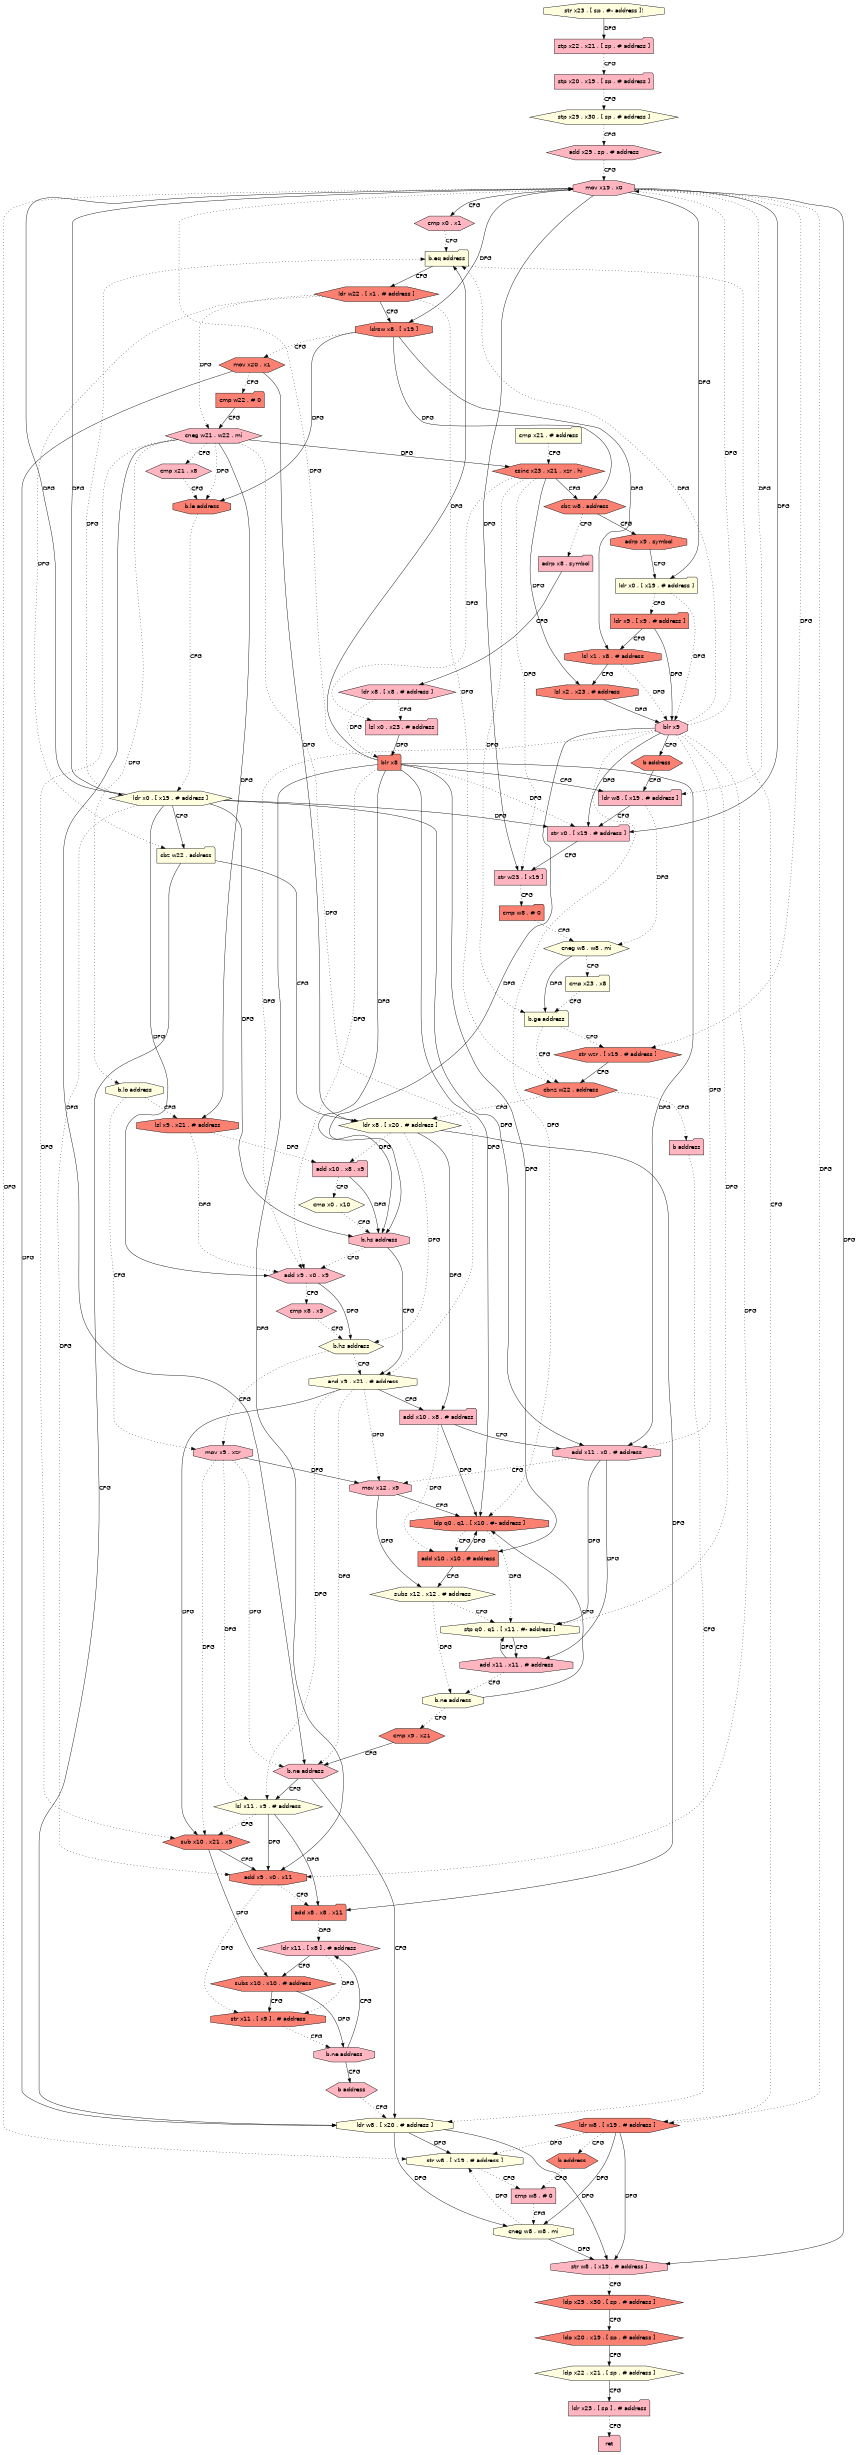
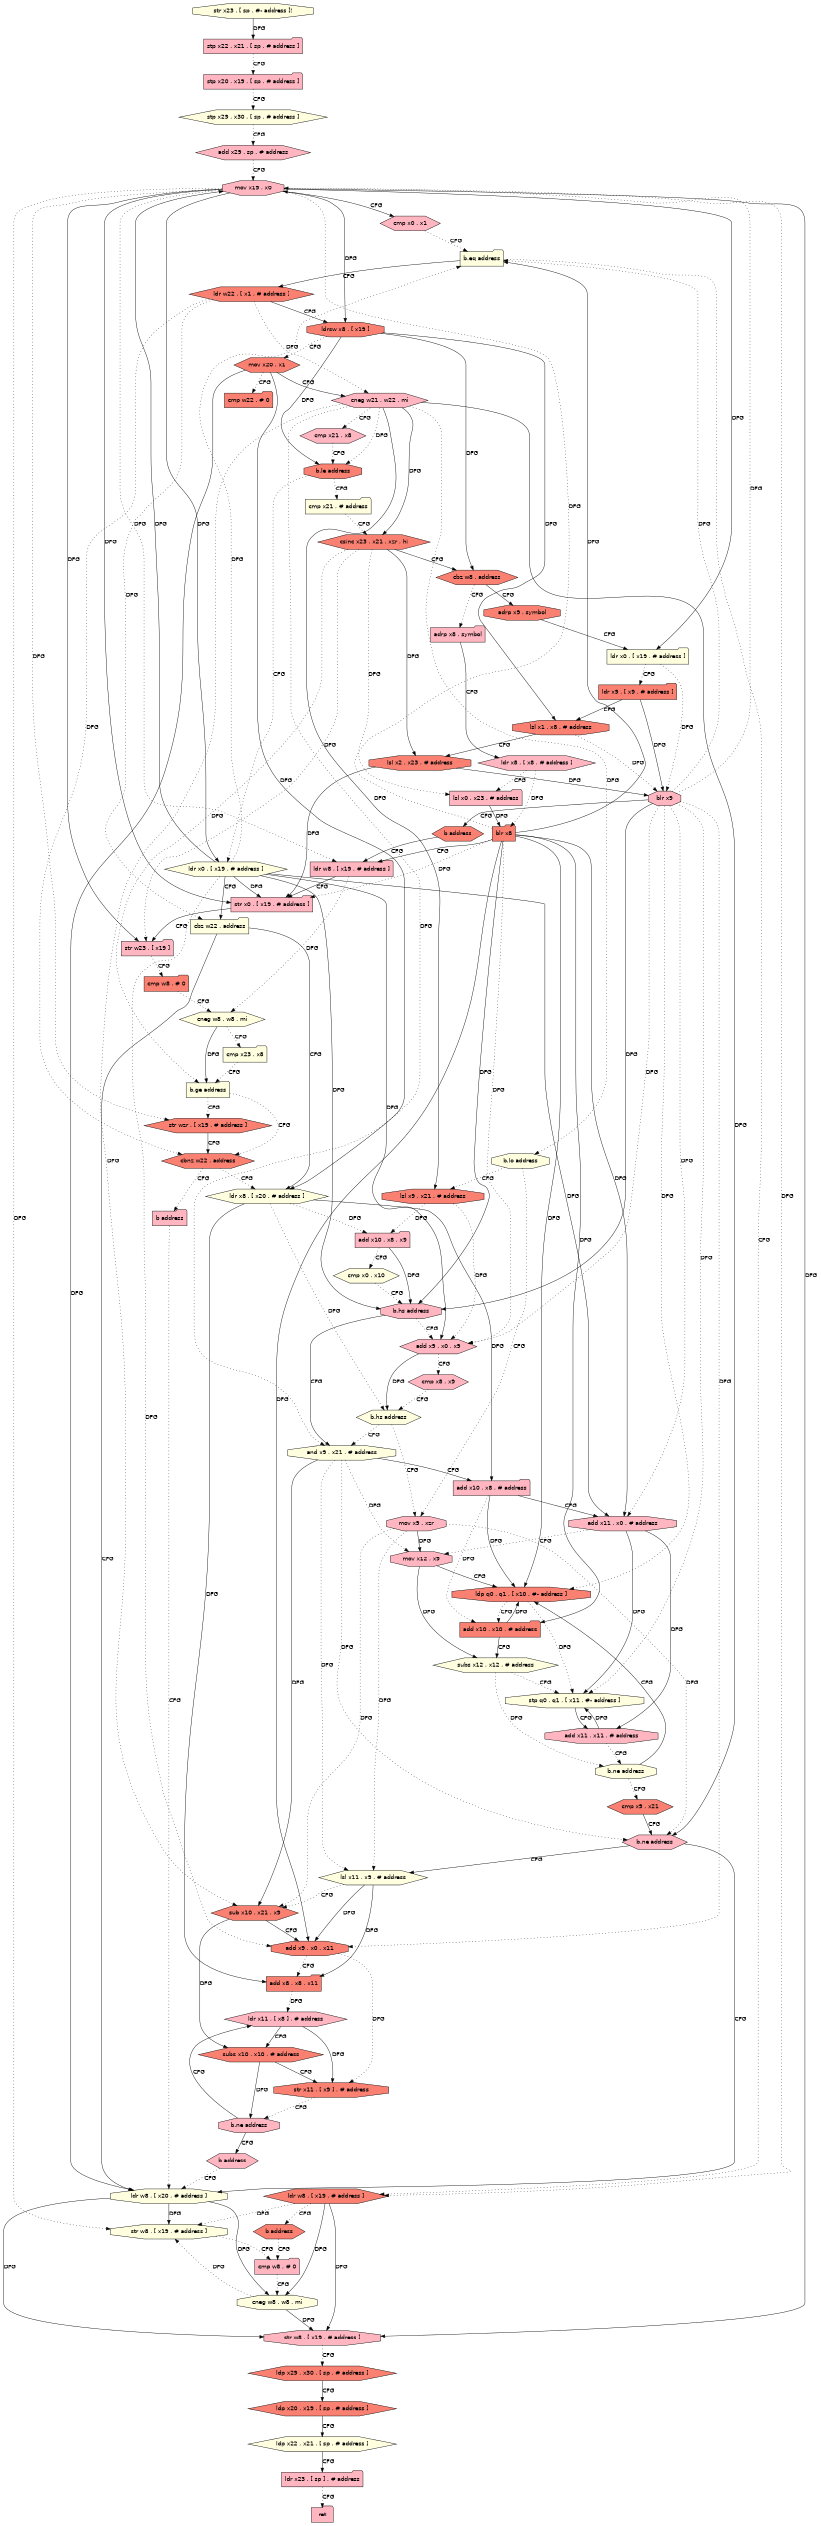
edge "cmp w22 , # 0" -> "cneg w21 , w22 , mi": now "mov x20 , x1" -> "cneg w21 , w22 , mi"
edge "b.le address" -> "cmp x21 , # address": added, label "CFG"
edge "blr x9" -> "str x0 , [ x19 , # address ]": now "lsl x2 , x23 , # address" -> "str x0 , [ x19 , # address ]"
edge "ldr x11 , [ x8 ] , # address" -> "str x11 , [ x9 ] , # address": style dotted -> solid
